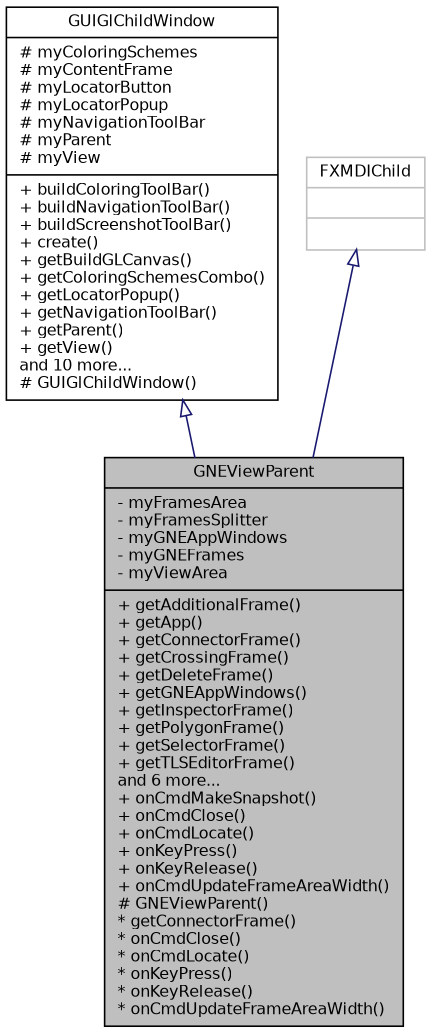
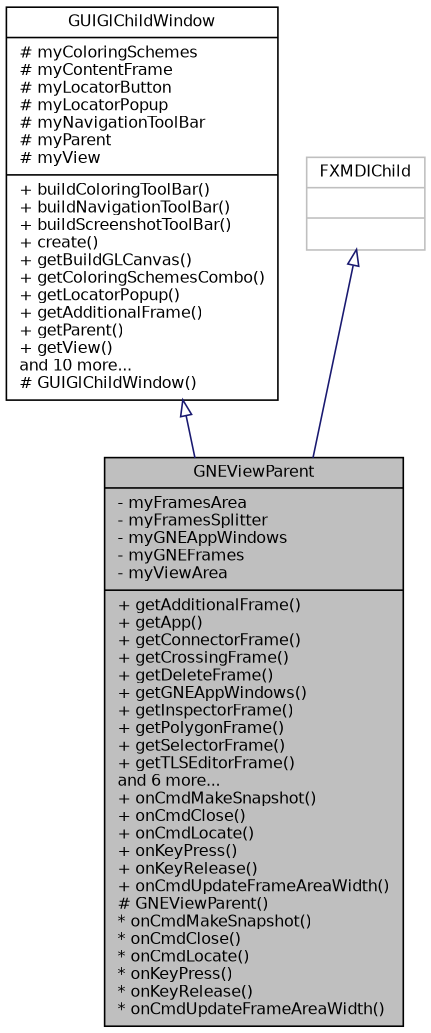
node "GUIGlChildWindow": text "+ getNavigationToolBar()" -> "+ getAdditionalFrame()"
node "GNEViewParent": text "* getConnectorFrame()" -> "* onCmdMakeSnapshot()"
